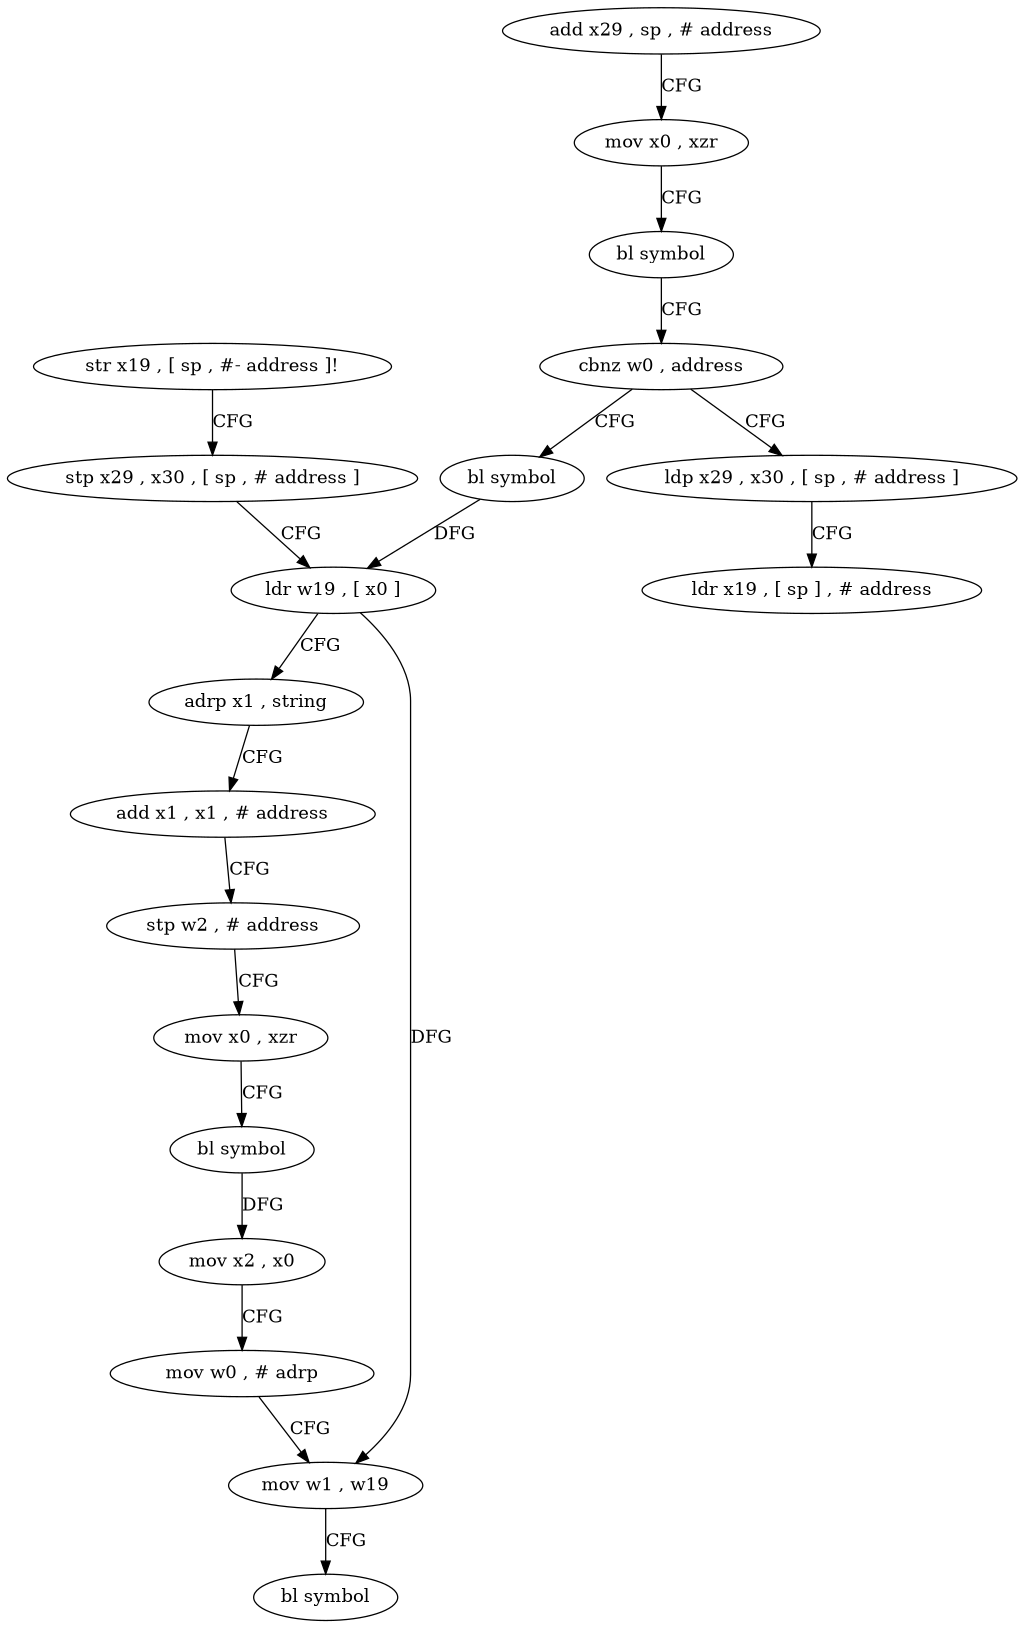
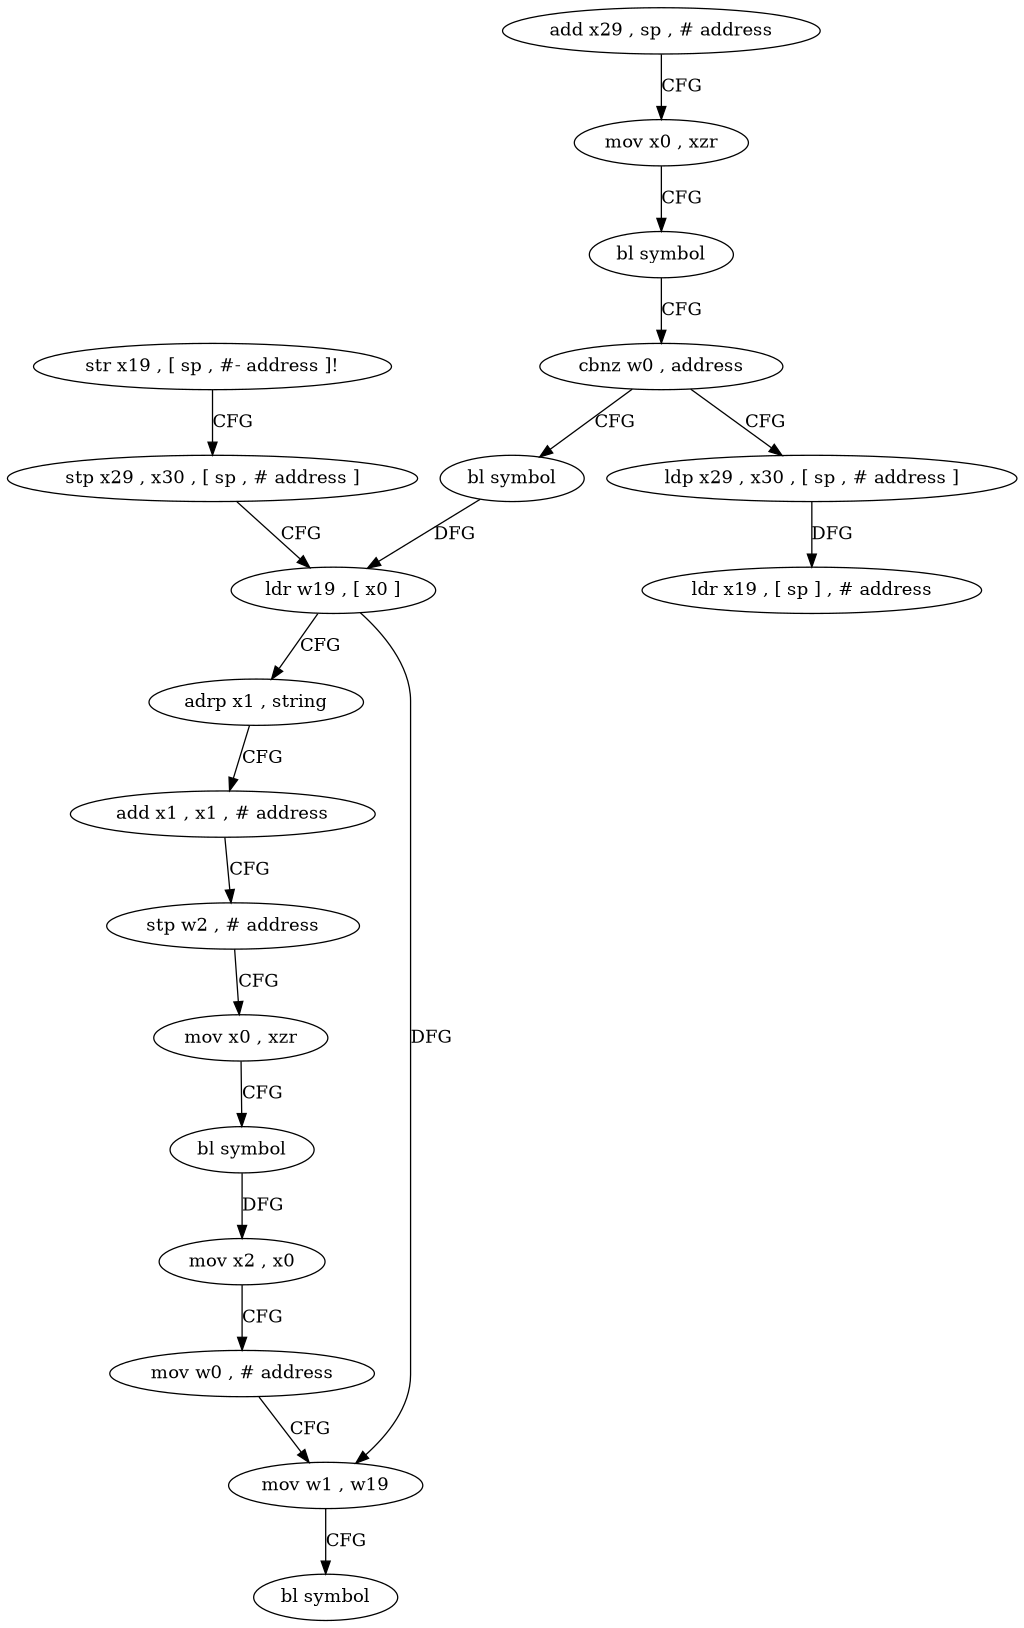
edge "ldp x29 , x30 , [ sp , # address ]" -> "ldr x19 , [ sp ] , # address": label "CFG" -> "DFG"
node "mov w0 , # adrp": label "mov w0 , # adrp" -> "mov w0 , # address"
